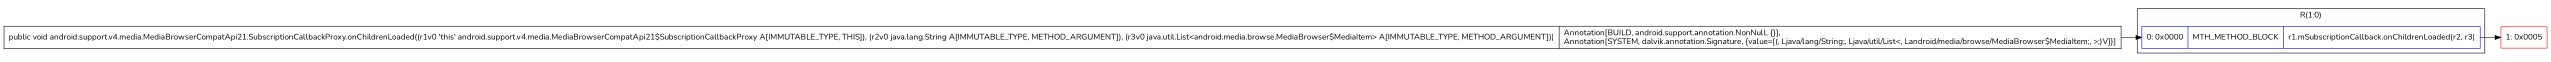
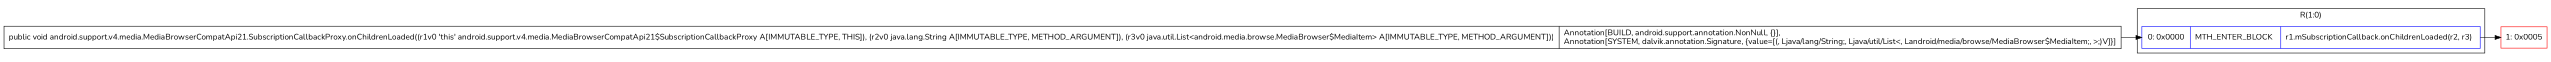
node "0: 0x0000": text "MTH_METHOD_BLOCK" -> "MTH_ENTER_BLOCK"
